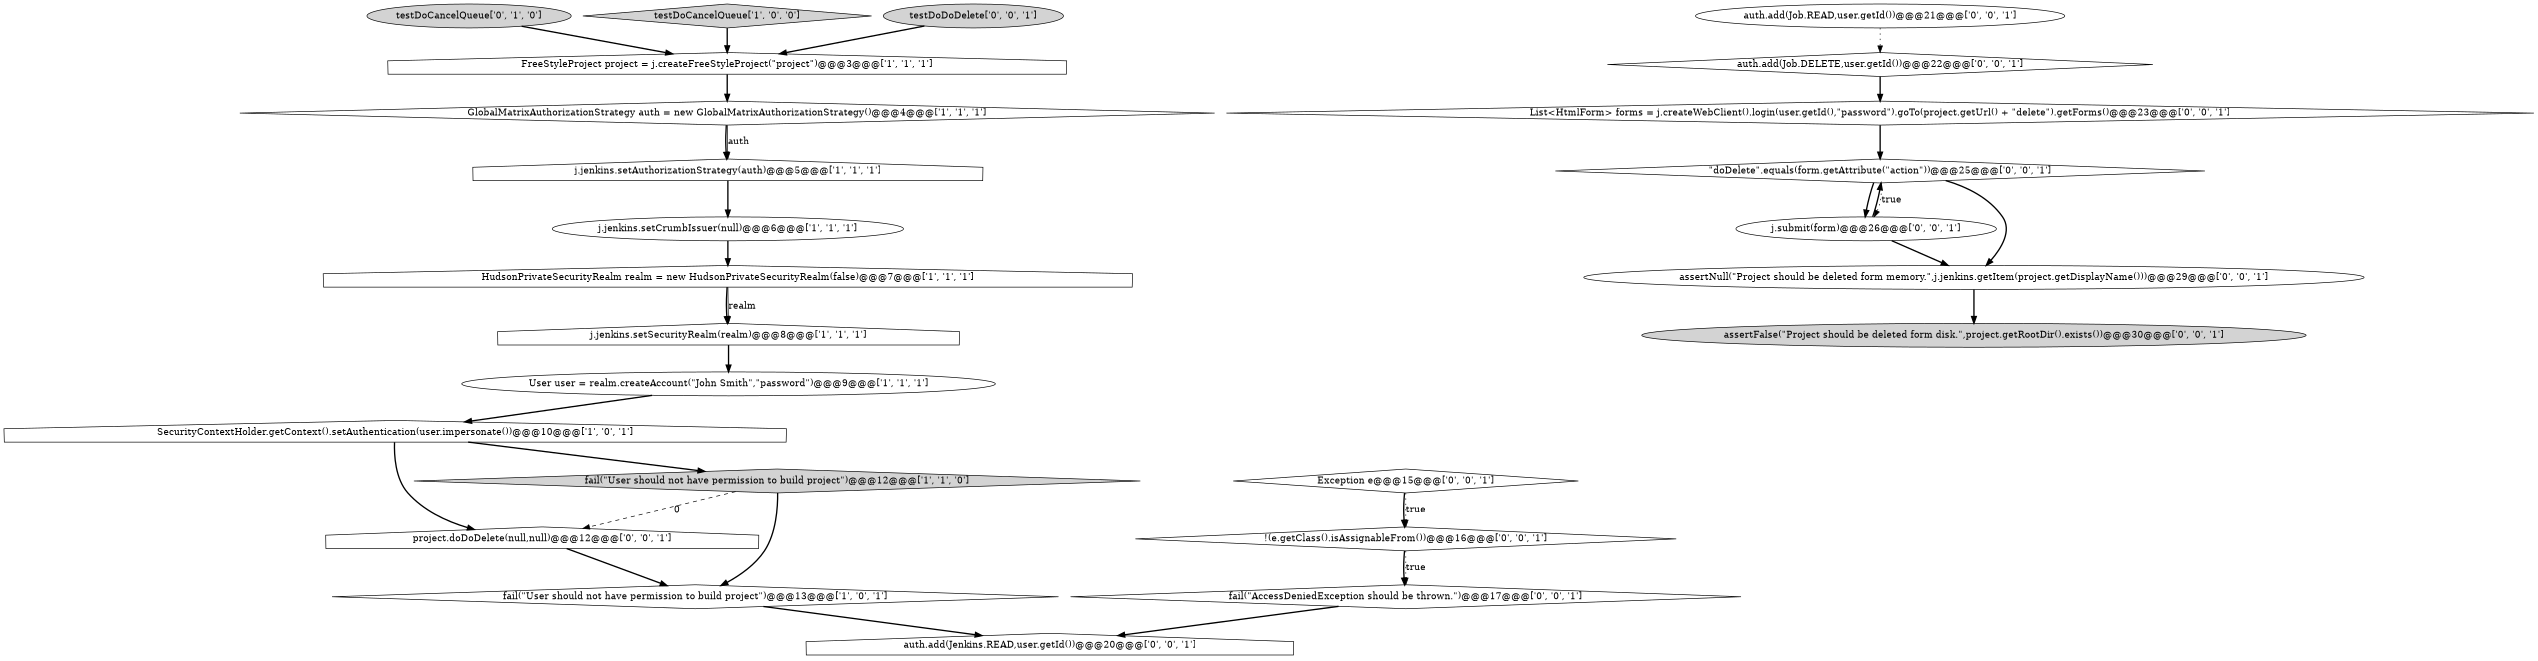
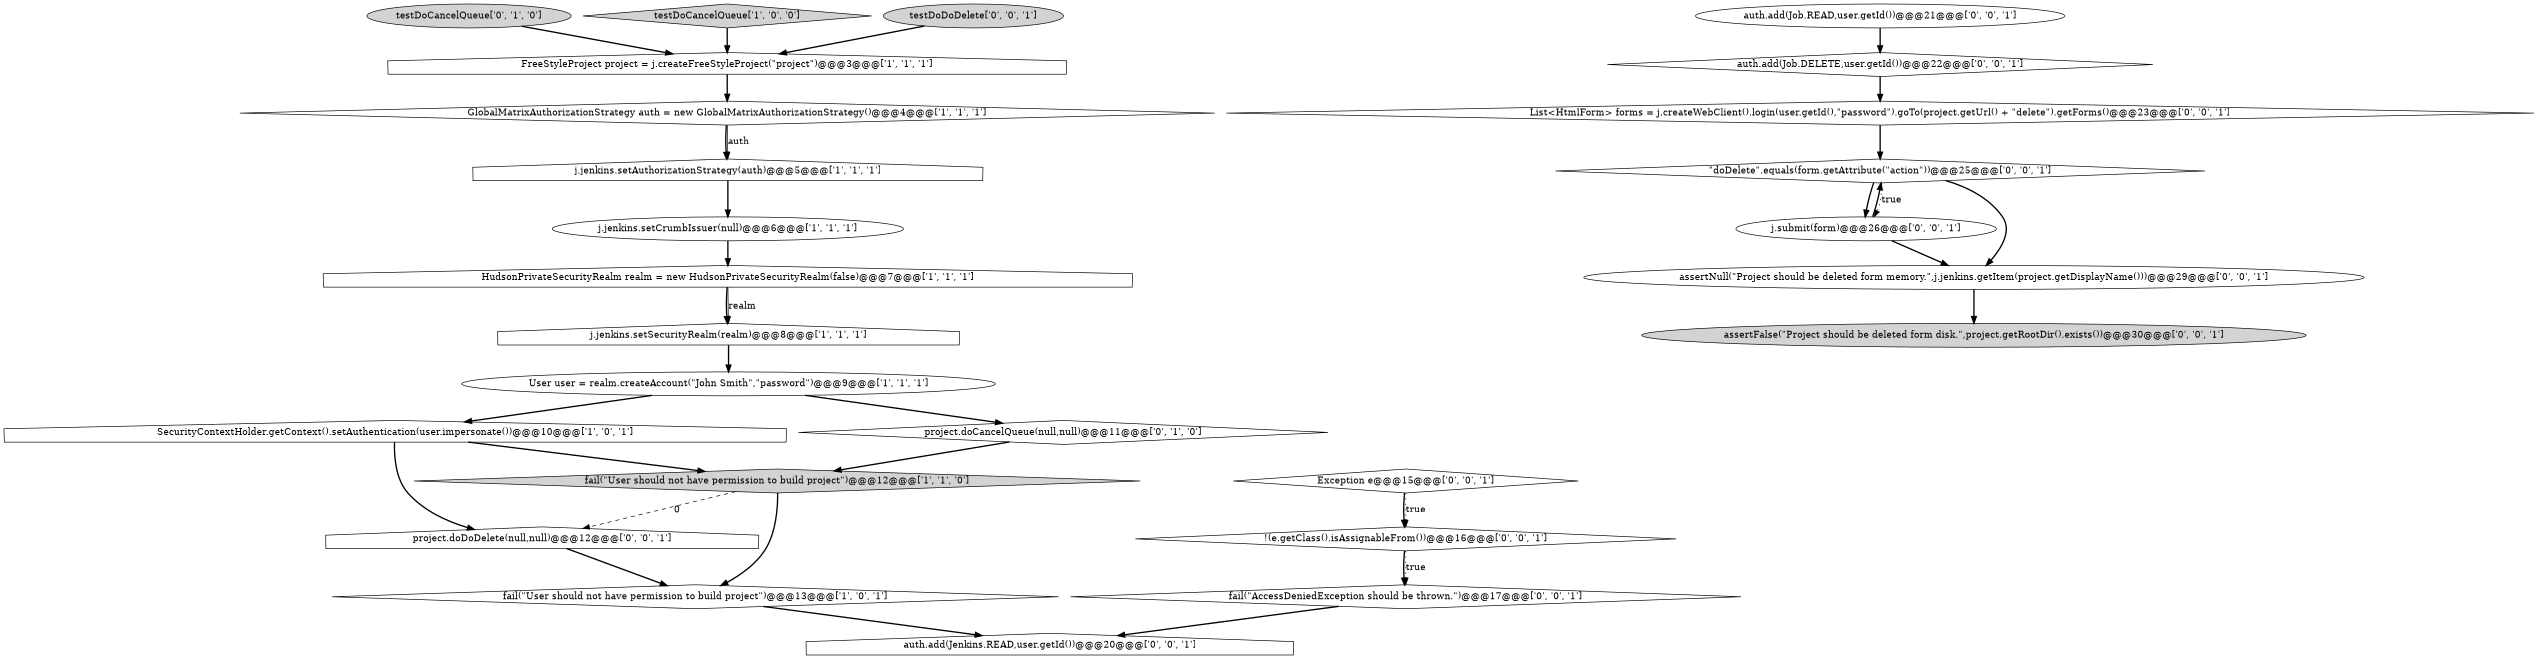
edge "auth.add(Job.READ,user.getId())@@@21@@@['0', '0', '1']" -> "auth.add(Job.DELETE,user.getId())@@@22@@@['0', '0', '1']": style dotted -> bold
node "project.doCancelQueue(null,null)@@@11@@@['0', '1', '0']": added
